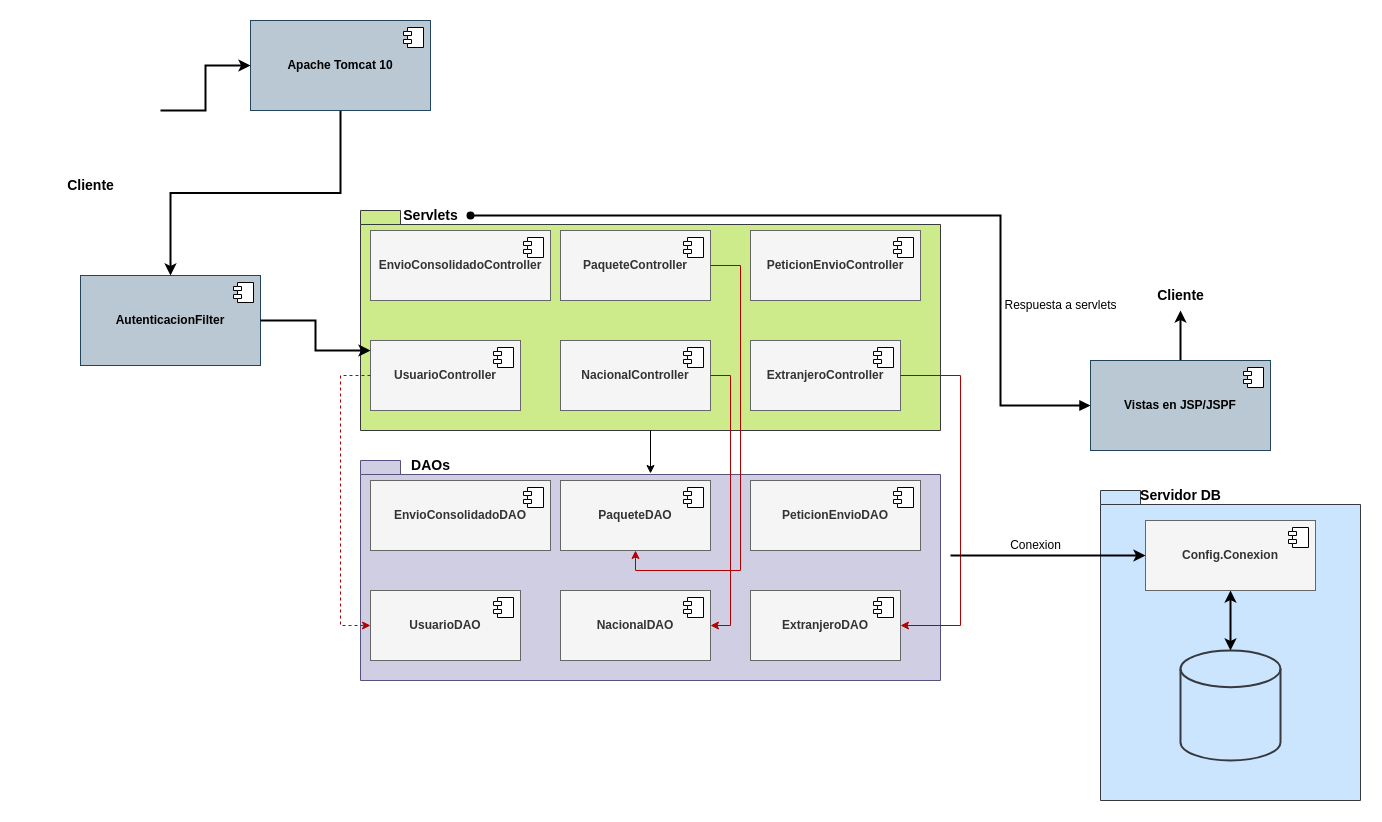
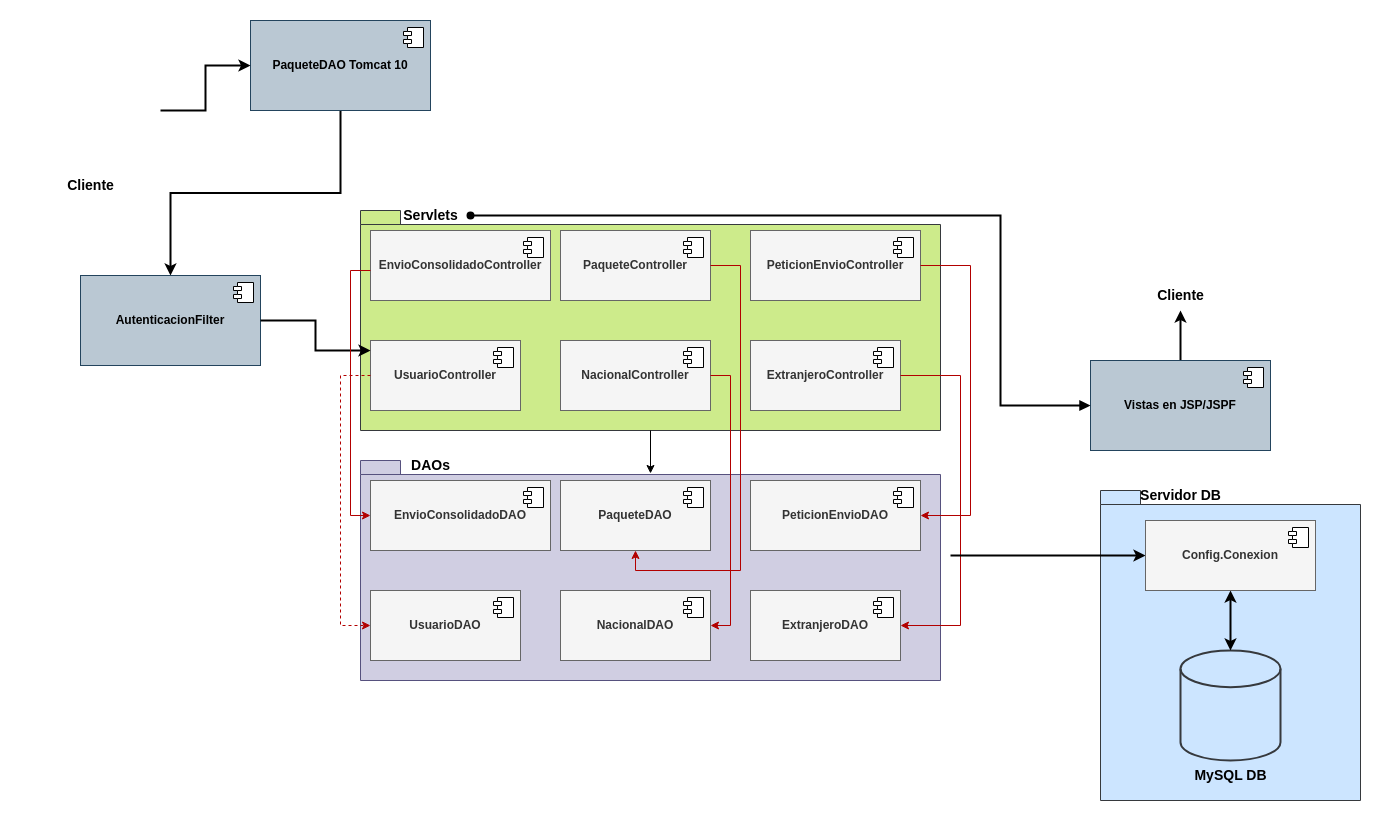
node "Apache Tomcat 10": label "Apache Tomcat 10" -> "PaqueteDAO Tomcat 10"
node "Respuesta a servlets": removed
edge "PeticionEnvioController" -> "PeticionEnvioDAO": added
edge "EnvioConsolidadoController" -> "EnvioConsolidadoDAO": added
node "Conexion": removed
node "MySQL DB": added
